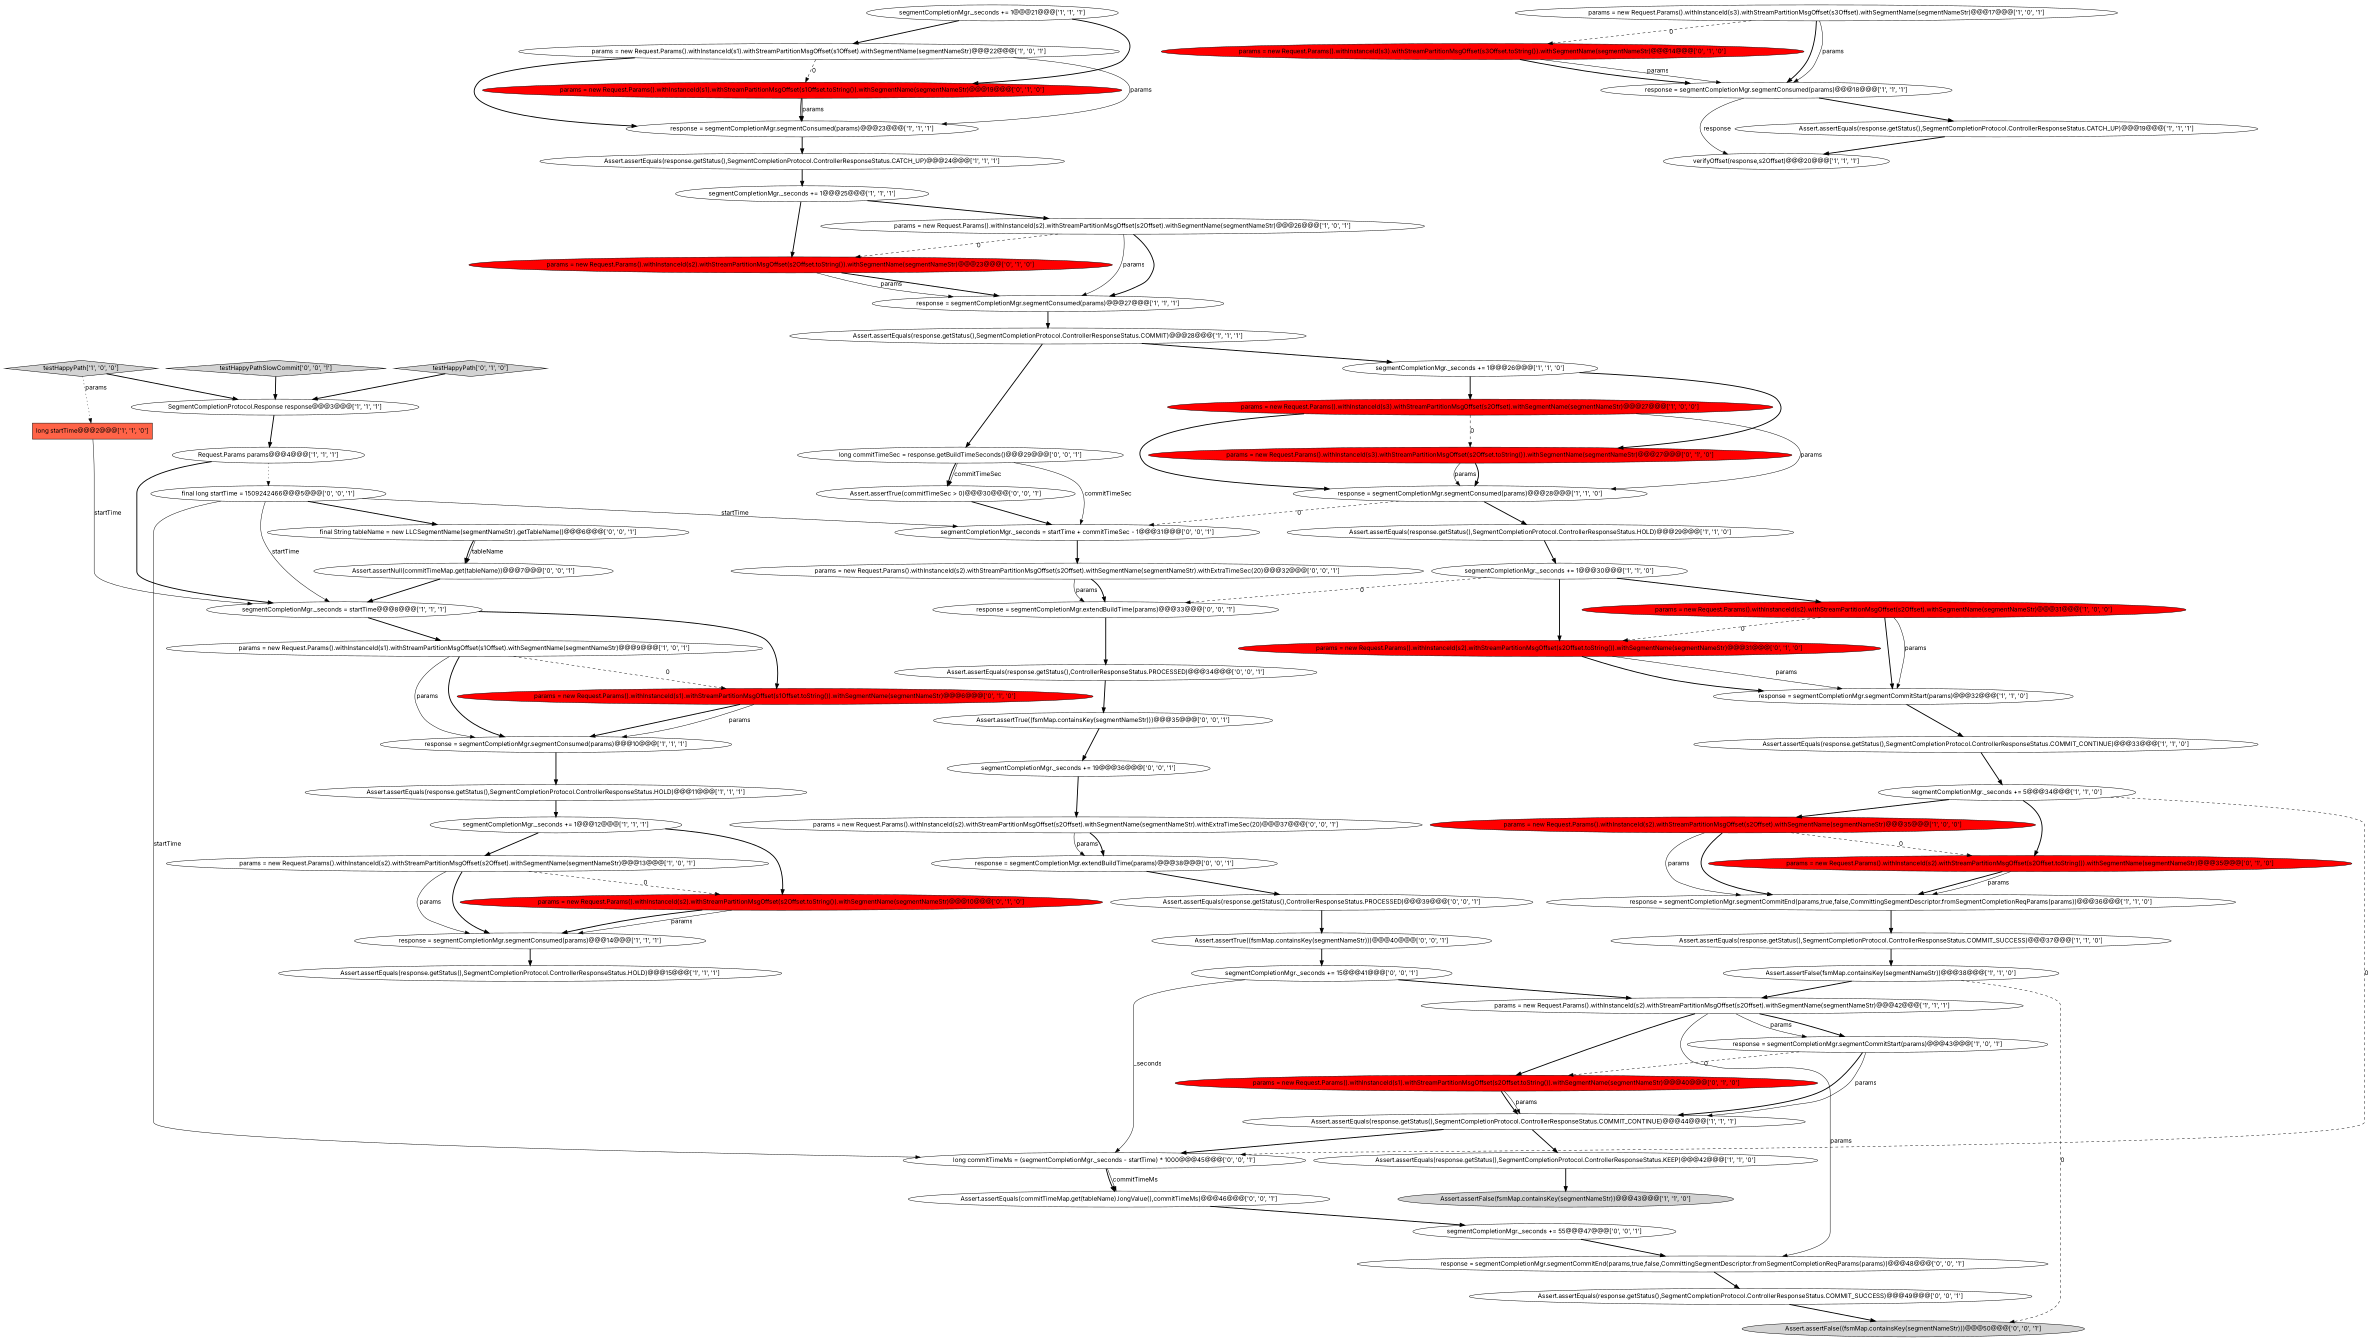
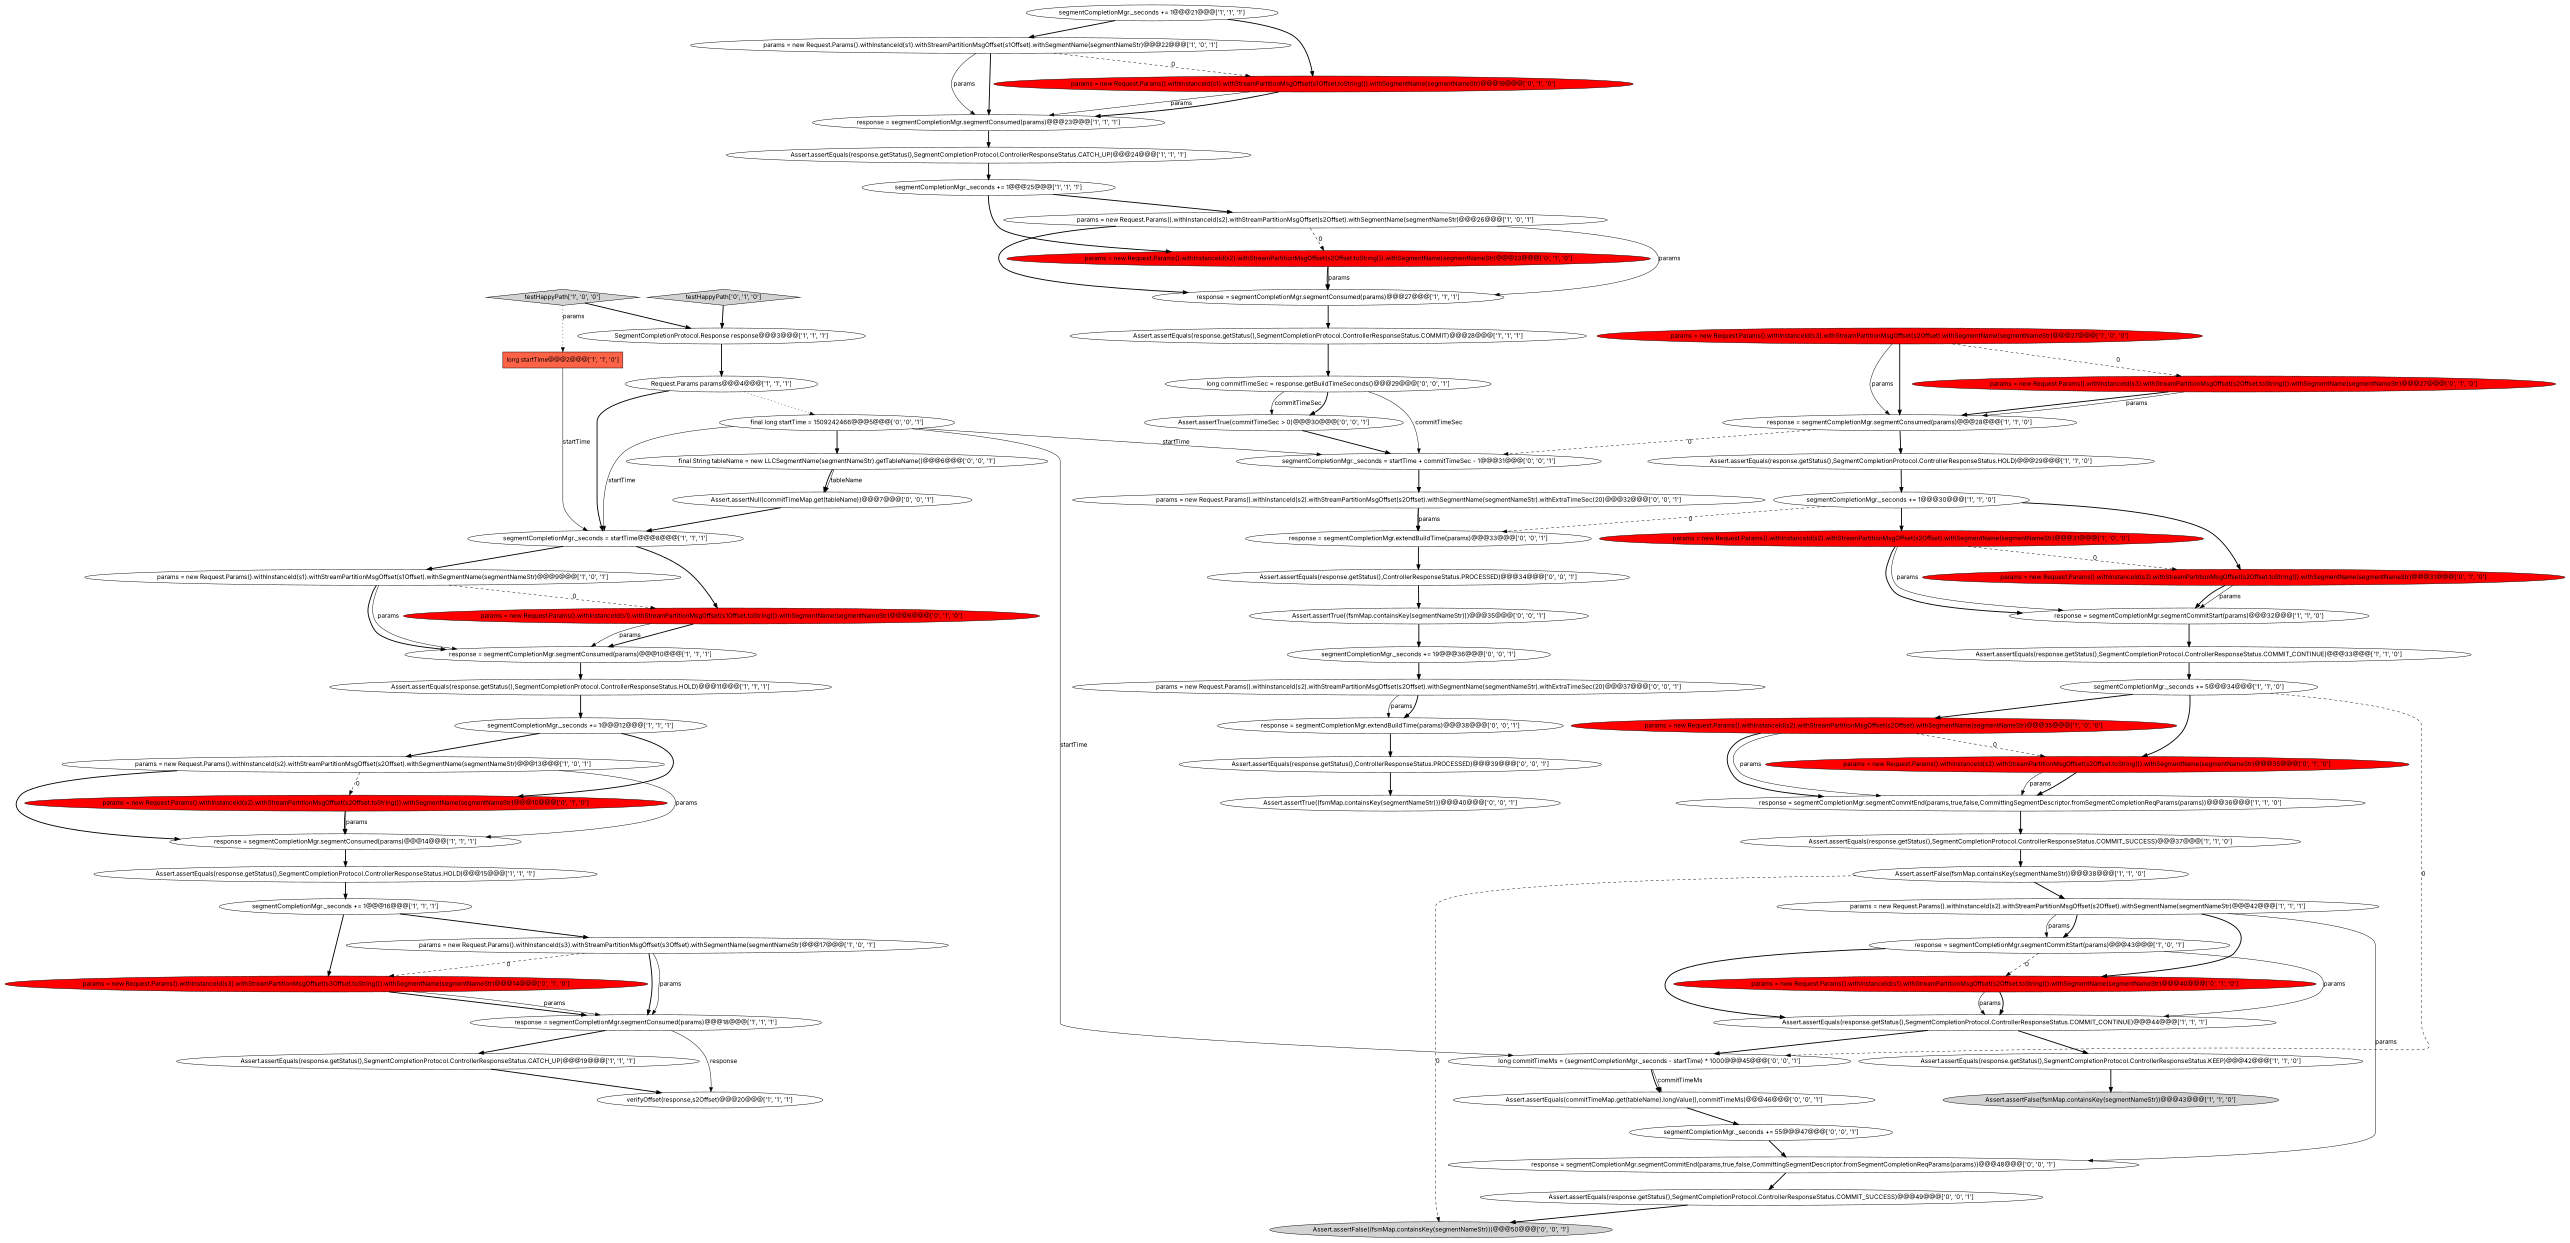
node "testHappyPathSlowCommit['0', '0', '1']": removed
node "segmentCompletionMgr._seconds += 1@@@26@@@['1', '1', '0']": removed
node "segmentCompletionMgr._seconds += 1@@@16@@@['1', '1', '1']": added
node "segmentCompletionMgr._seconds += 15@@@41@@@['0', '0', '1']": removed
